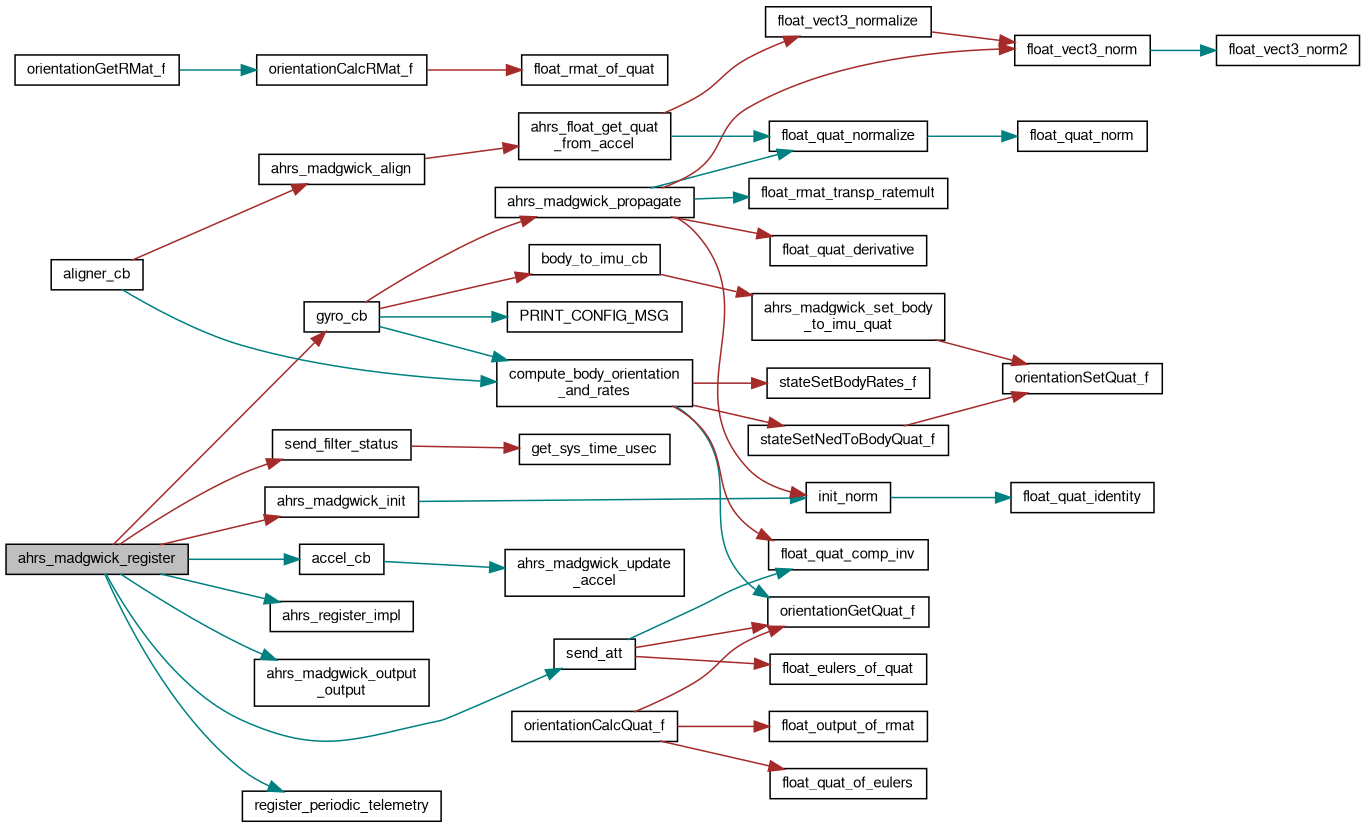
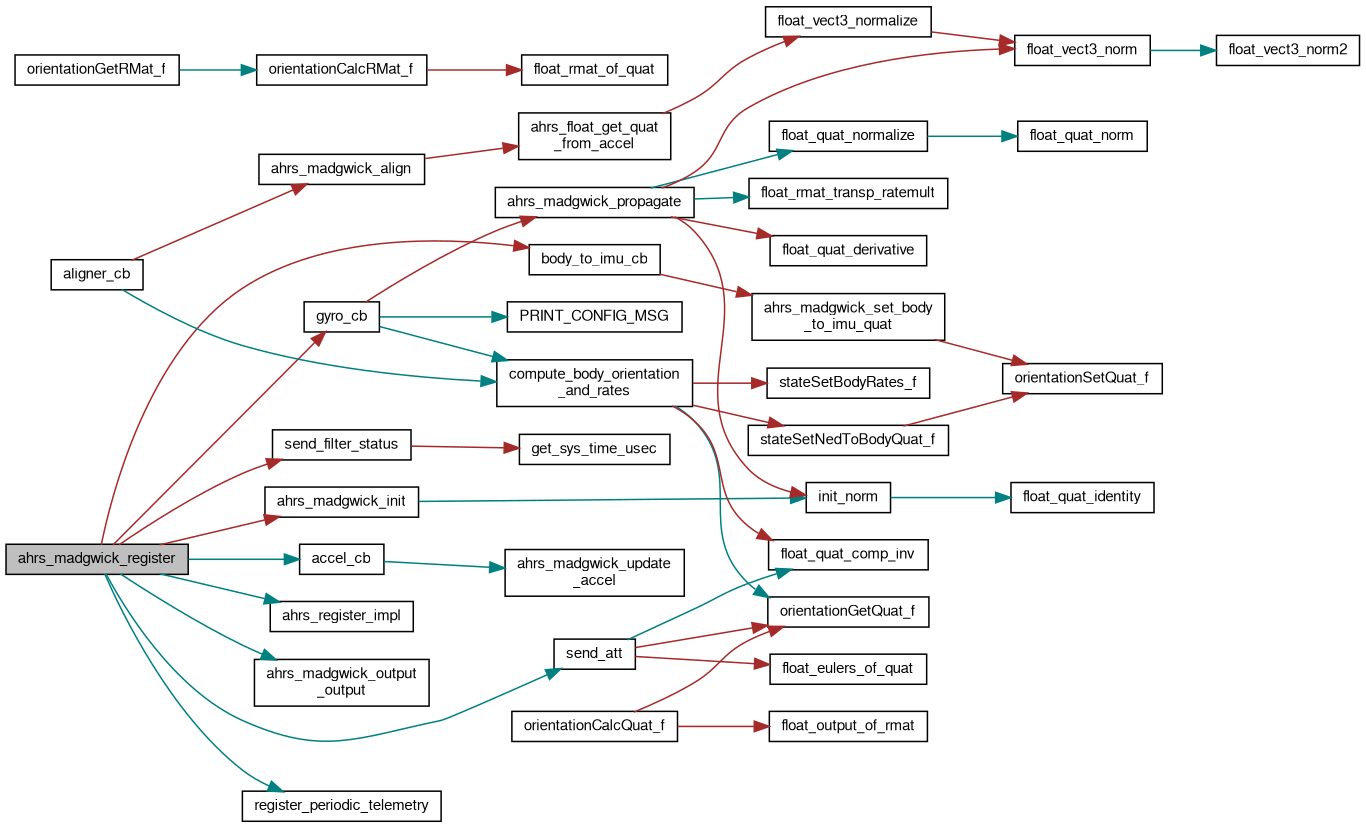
edge "ahrs_float_get_quat _from_accel" -> "float_quat_normalize": removed
edge "gyro_cb" -> "body_to_imu_cb": now "ahrs_madgwick_register" -> "body_to_imu_cb"
node "float_quat_of_eulers": removed
